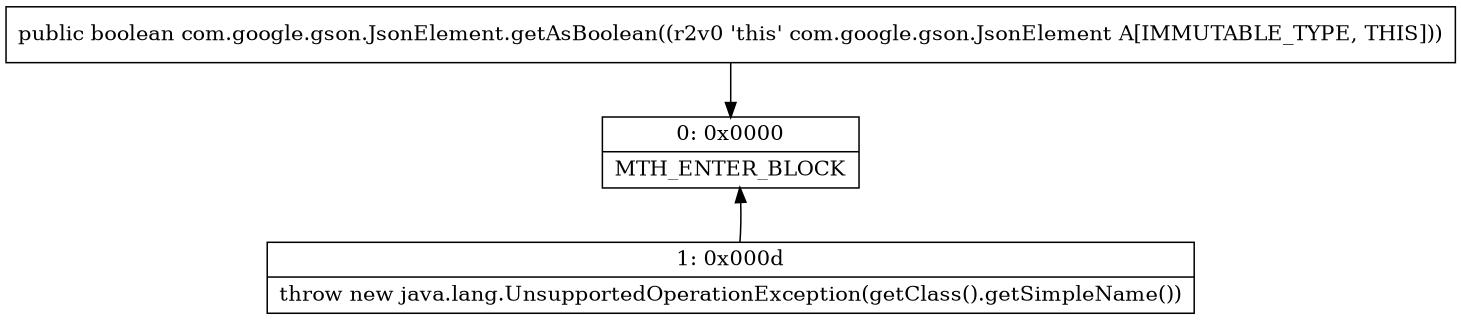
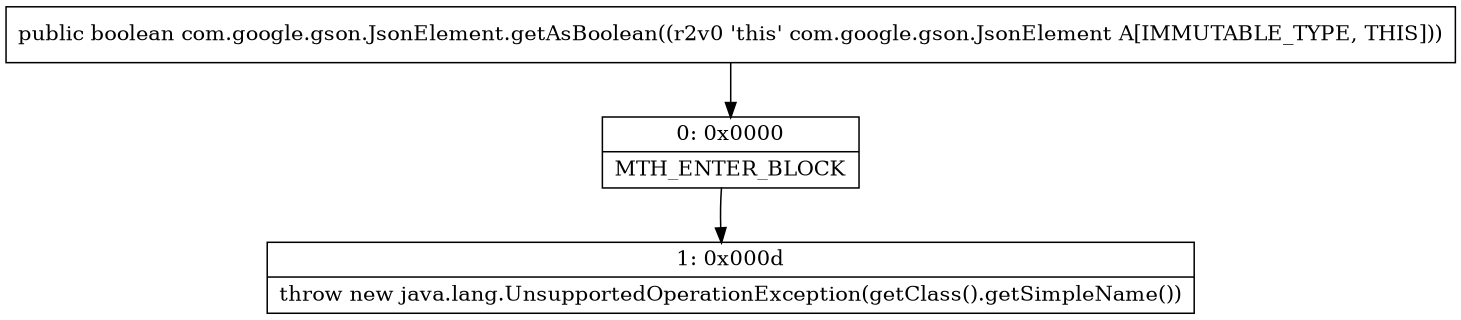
edge "1: 0x000d" -> "0: 0x0000": reversed
